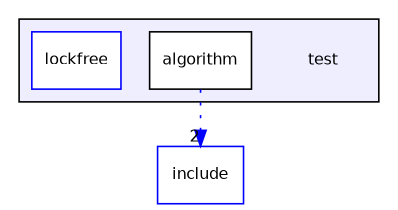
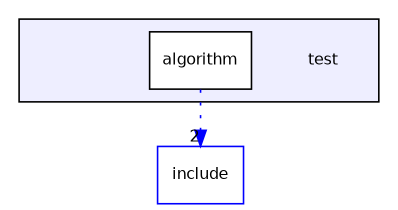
node "lockfree": removed
